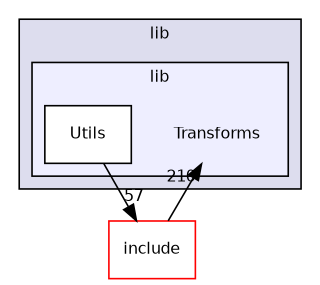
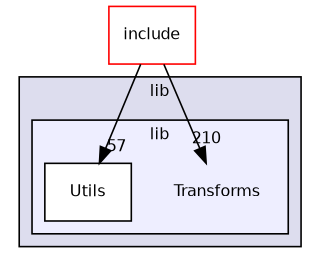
edge "Utils" -> "include": reversed
